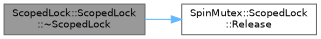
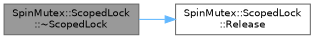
node "ScopedLock::ScopedLock ::~ScopedLock": label "ScopedLock::ScopedLock ::~ScopedLock" -> "SpinMutex::ScopedLock ::~ScopedLock"
